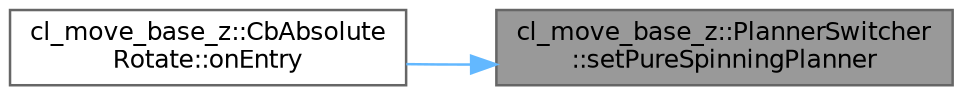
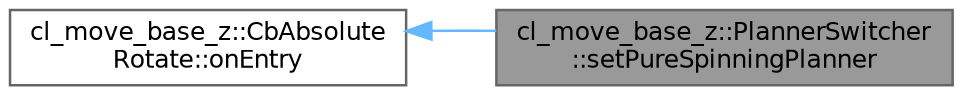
edge "cl_move_base_z::CbAbsolute Rotate::onEntry" -> "cl_move_base_z::PlannerSwitcher ::setPureSpinningPlanner": reversed
